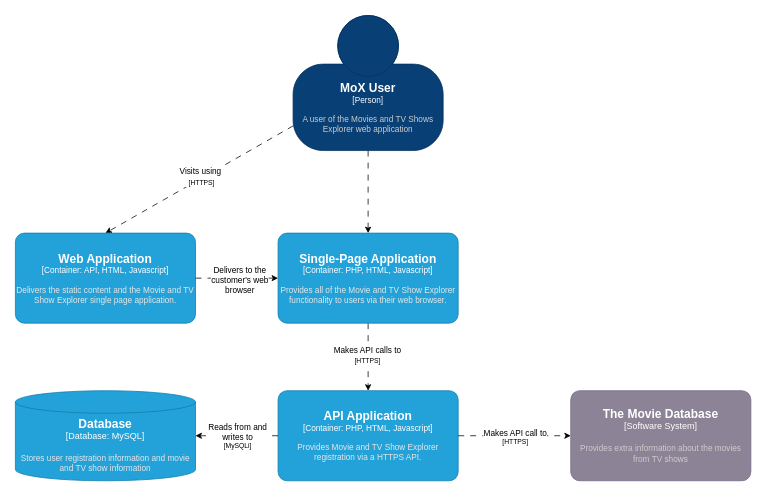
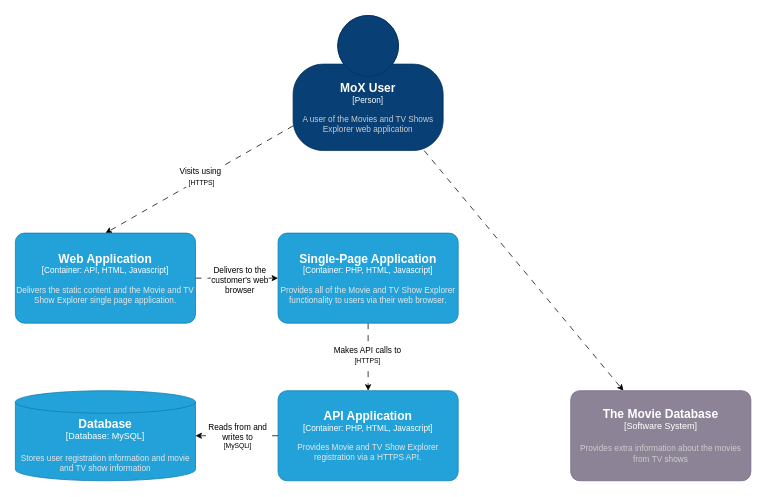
edge "MoX User [Person] A user of the Movies and TV Shows Explorer web application" -> "Single-Page Application [Container: PHP, HTML, Javascript] Provides all of the Movie and TV Show Explorer functionality to users via their web browser.": now "MoX User [Person] A user of the Movies and TV Shows Explorer web application" -> "The Movie Database [Software System] Provides extra information about the movies from TV shows"
edge "API Application [Container: PHP, HTML, Javascript] Provides Movie and TV Show Explorer registration via a HTTPS API." -> "The Movie Database [Software System] Provides extra information about the movies from TV shows": removed, label "Makes API call to [HTTPS]"
